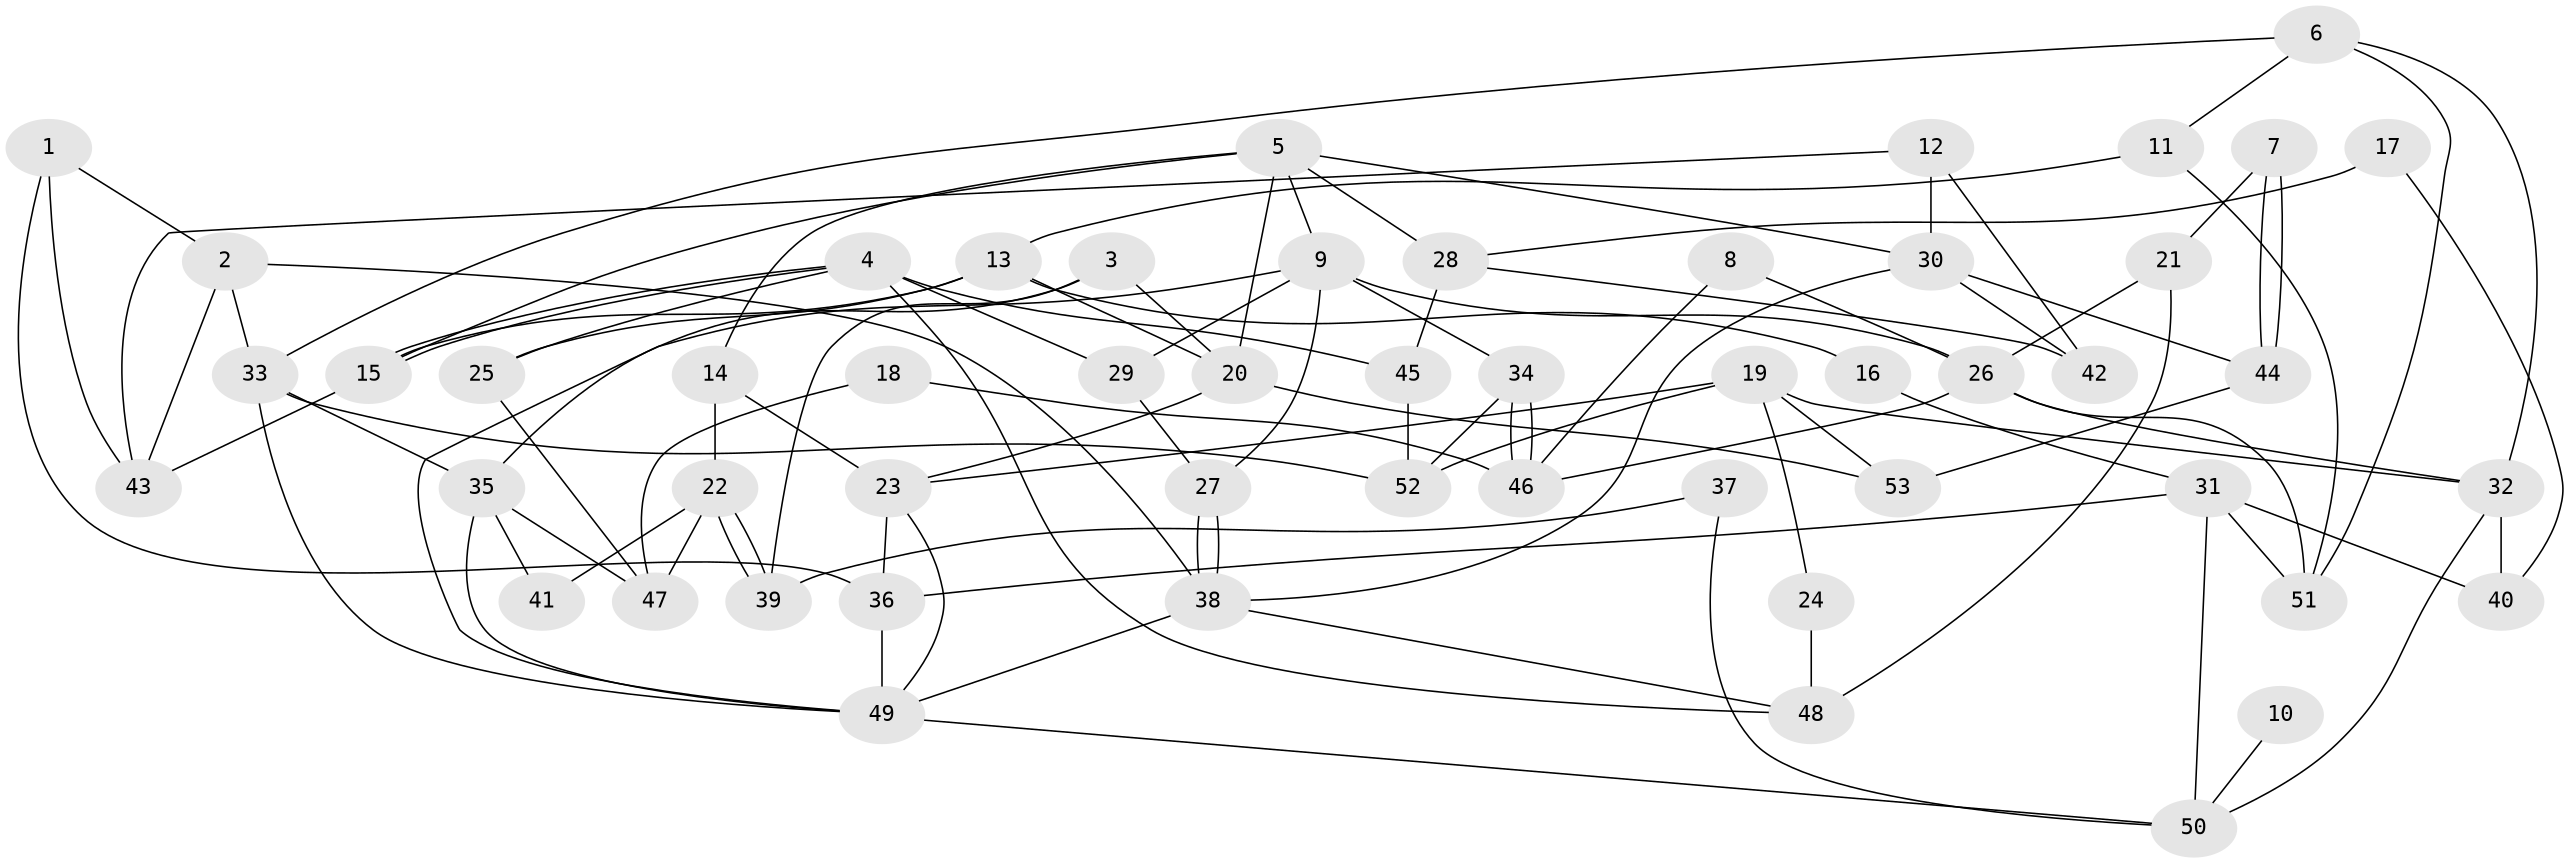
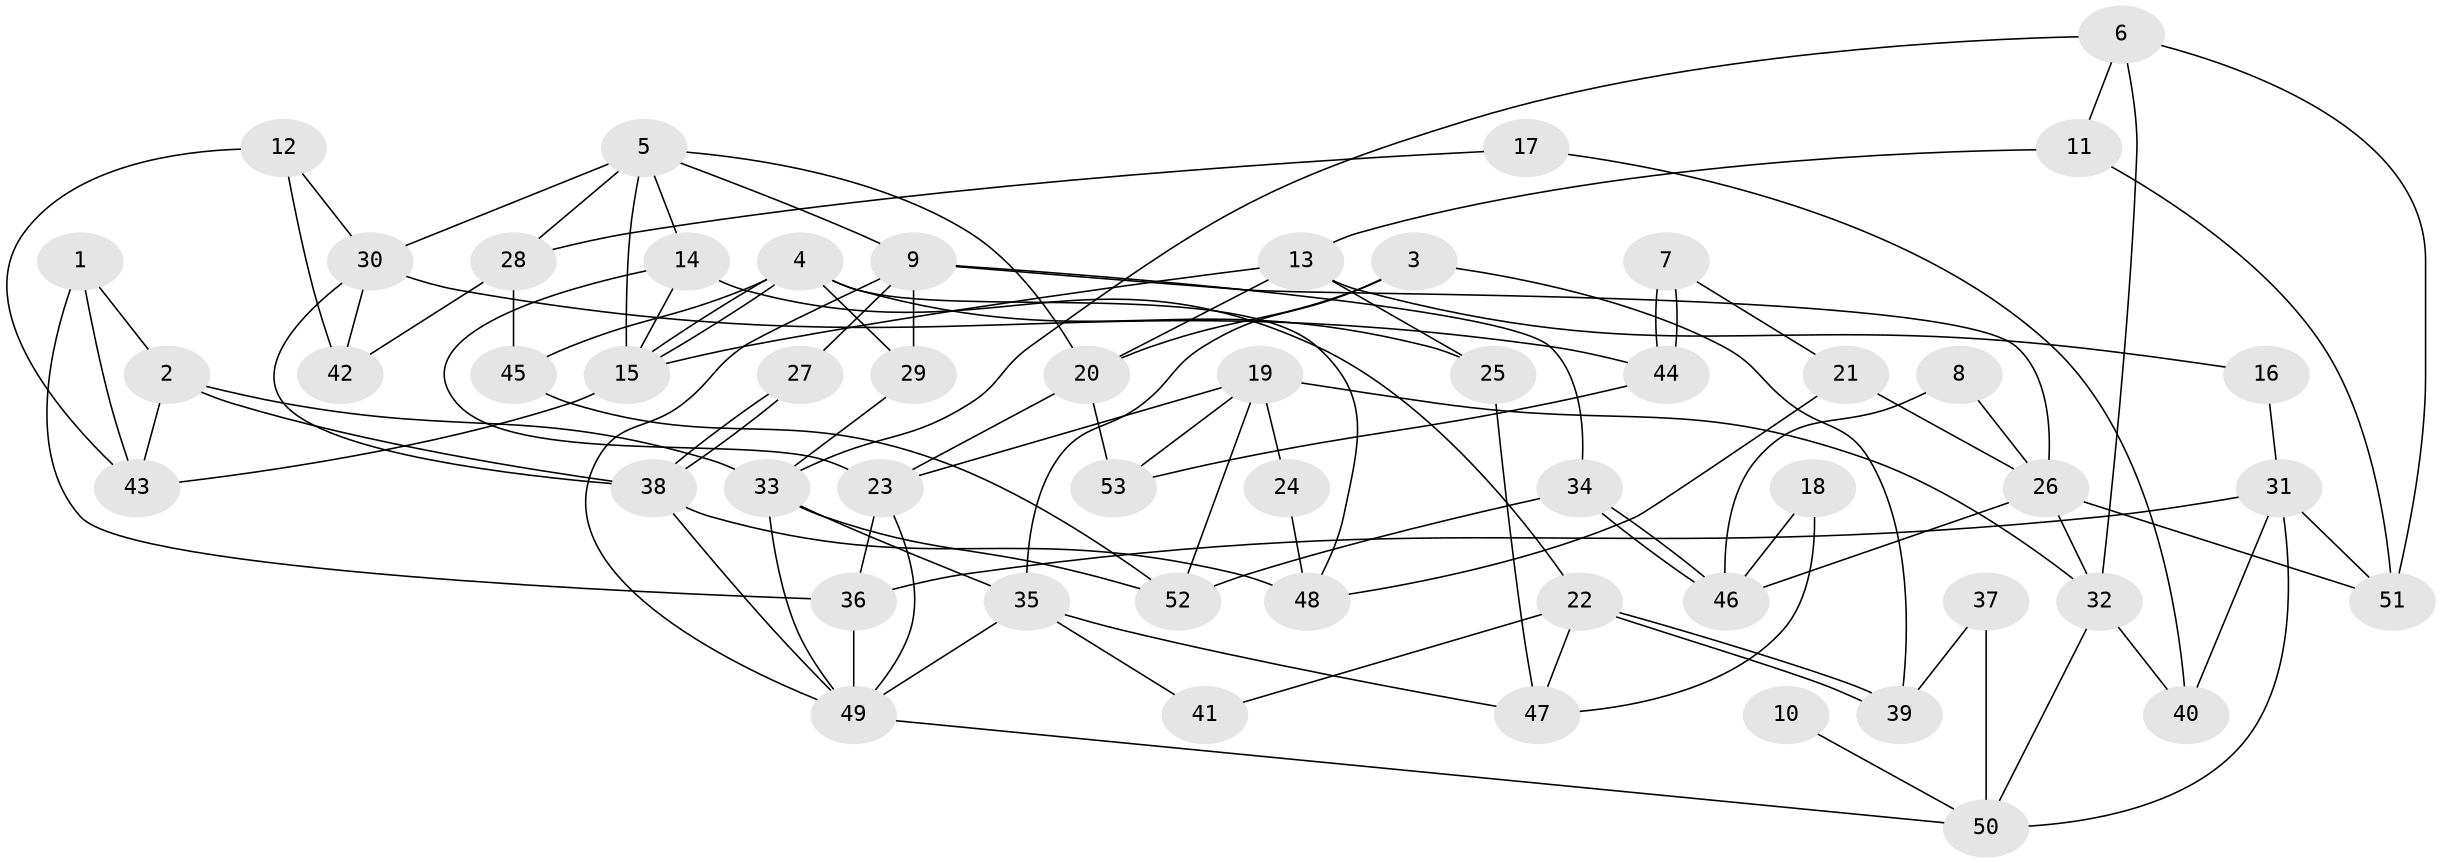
edge "14" -- "15": added
edge "29" -- "27": now "29" -- "33"
